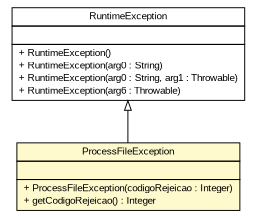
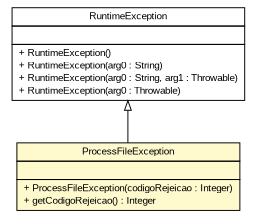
node "RuntimeException": text "+ RuntimeException(arg6 : Throwable)" -> "+ RuntimeException(arg0 : Throwable)"
